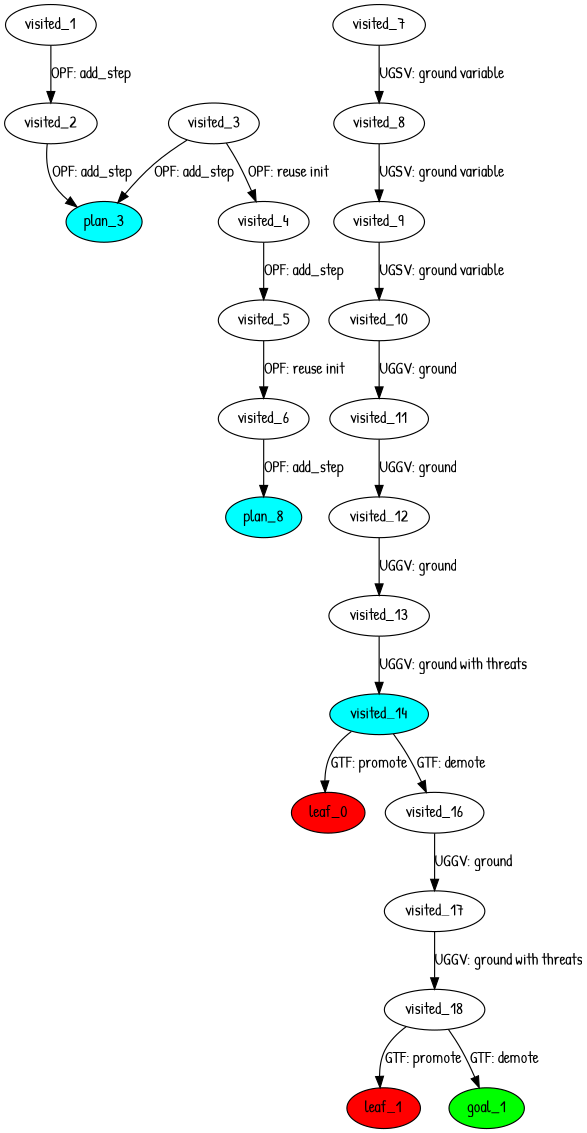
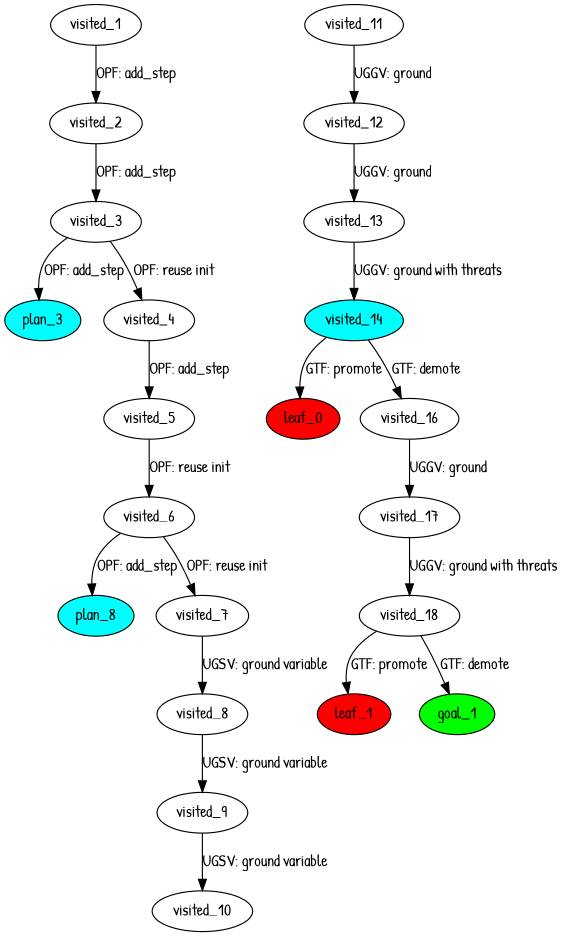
edge "visited_2" -> "plan_3": now "visited_2" -> "visited_3"
edge "visited_10" -> "visited_11": removed, label "UGGV: ground"
edge "visited_6" -> "visited_7": added, label "OPF: reuse init"
